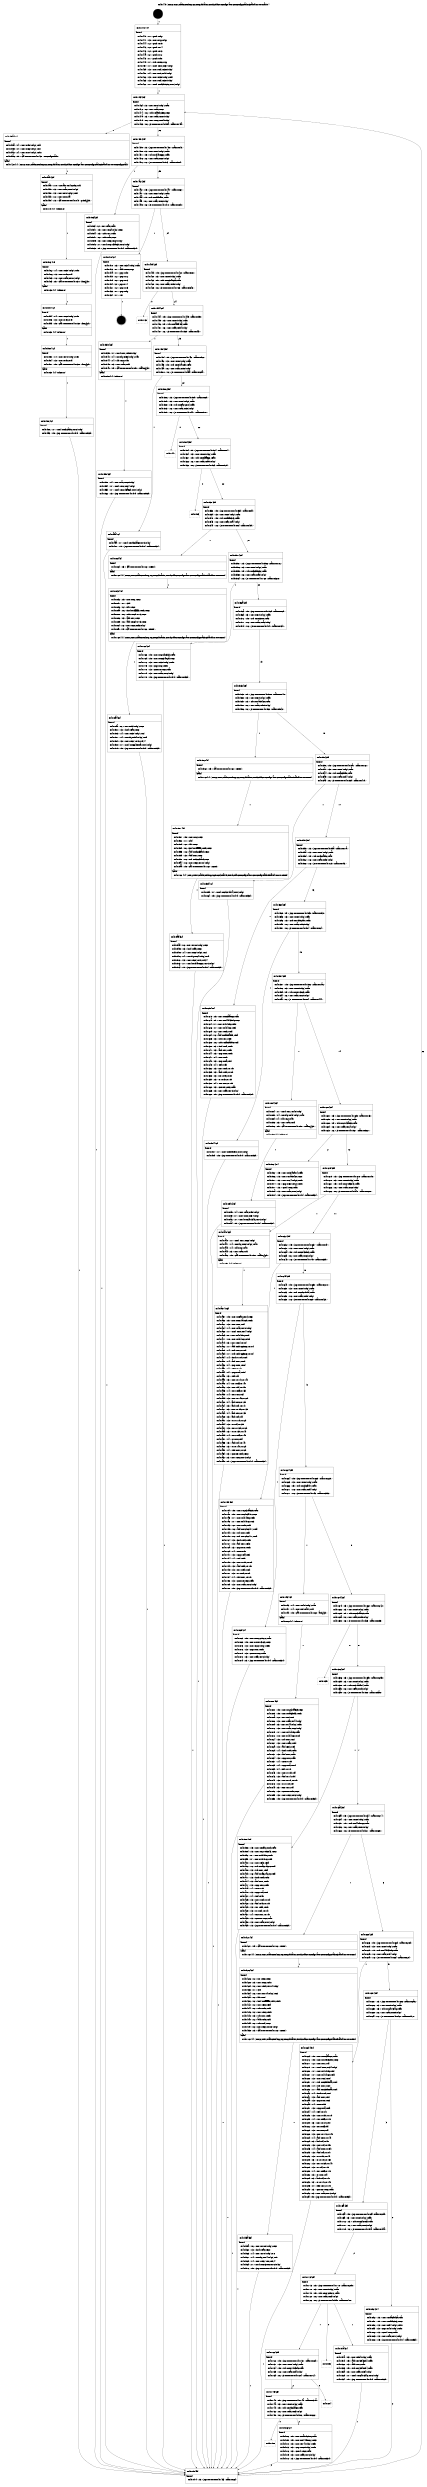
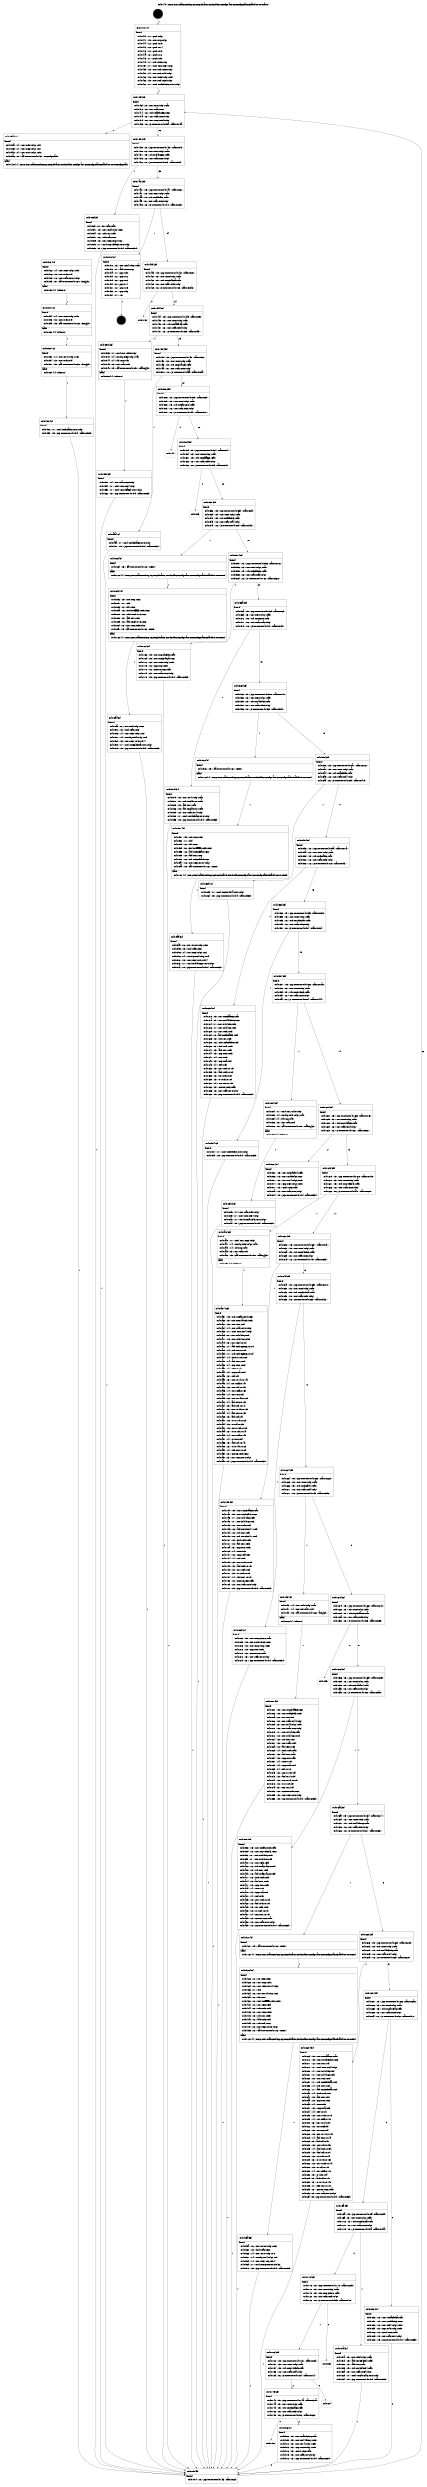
node "0x401bab [23]": removed
node "0x401b7b [31]": added
edge "0x401713 [25]" -> "0x40191a [31]": now "0x4016fa [25]" -> "0x40191a [31]"
